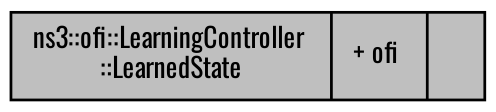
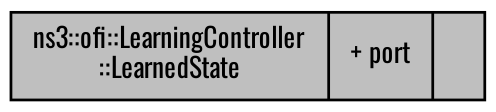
node "ns3::ofi::LearningController": text "+ ofi" -> "+ port"
